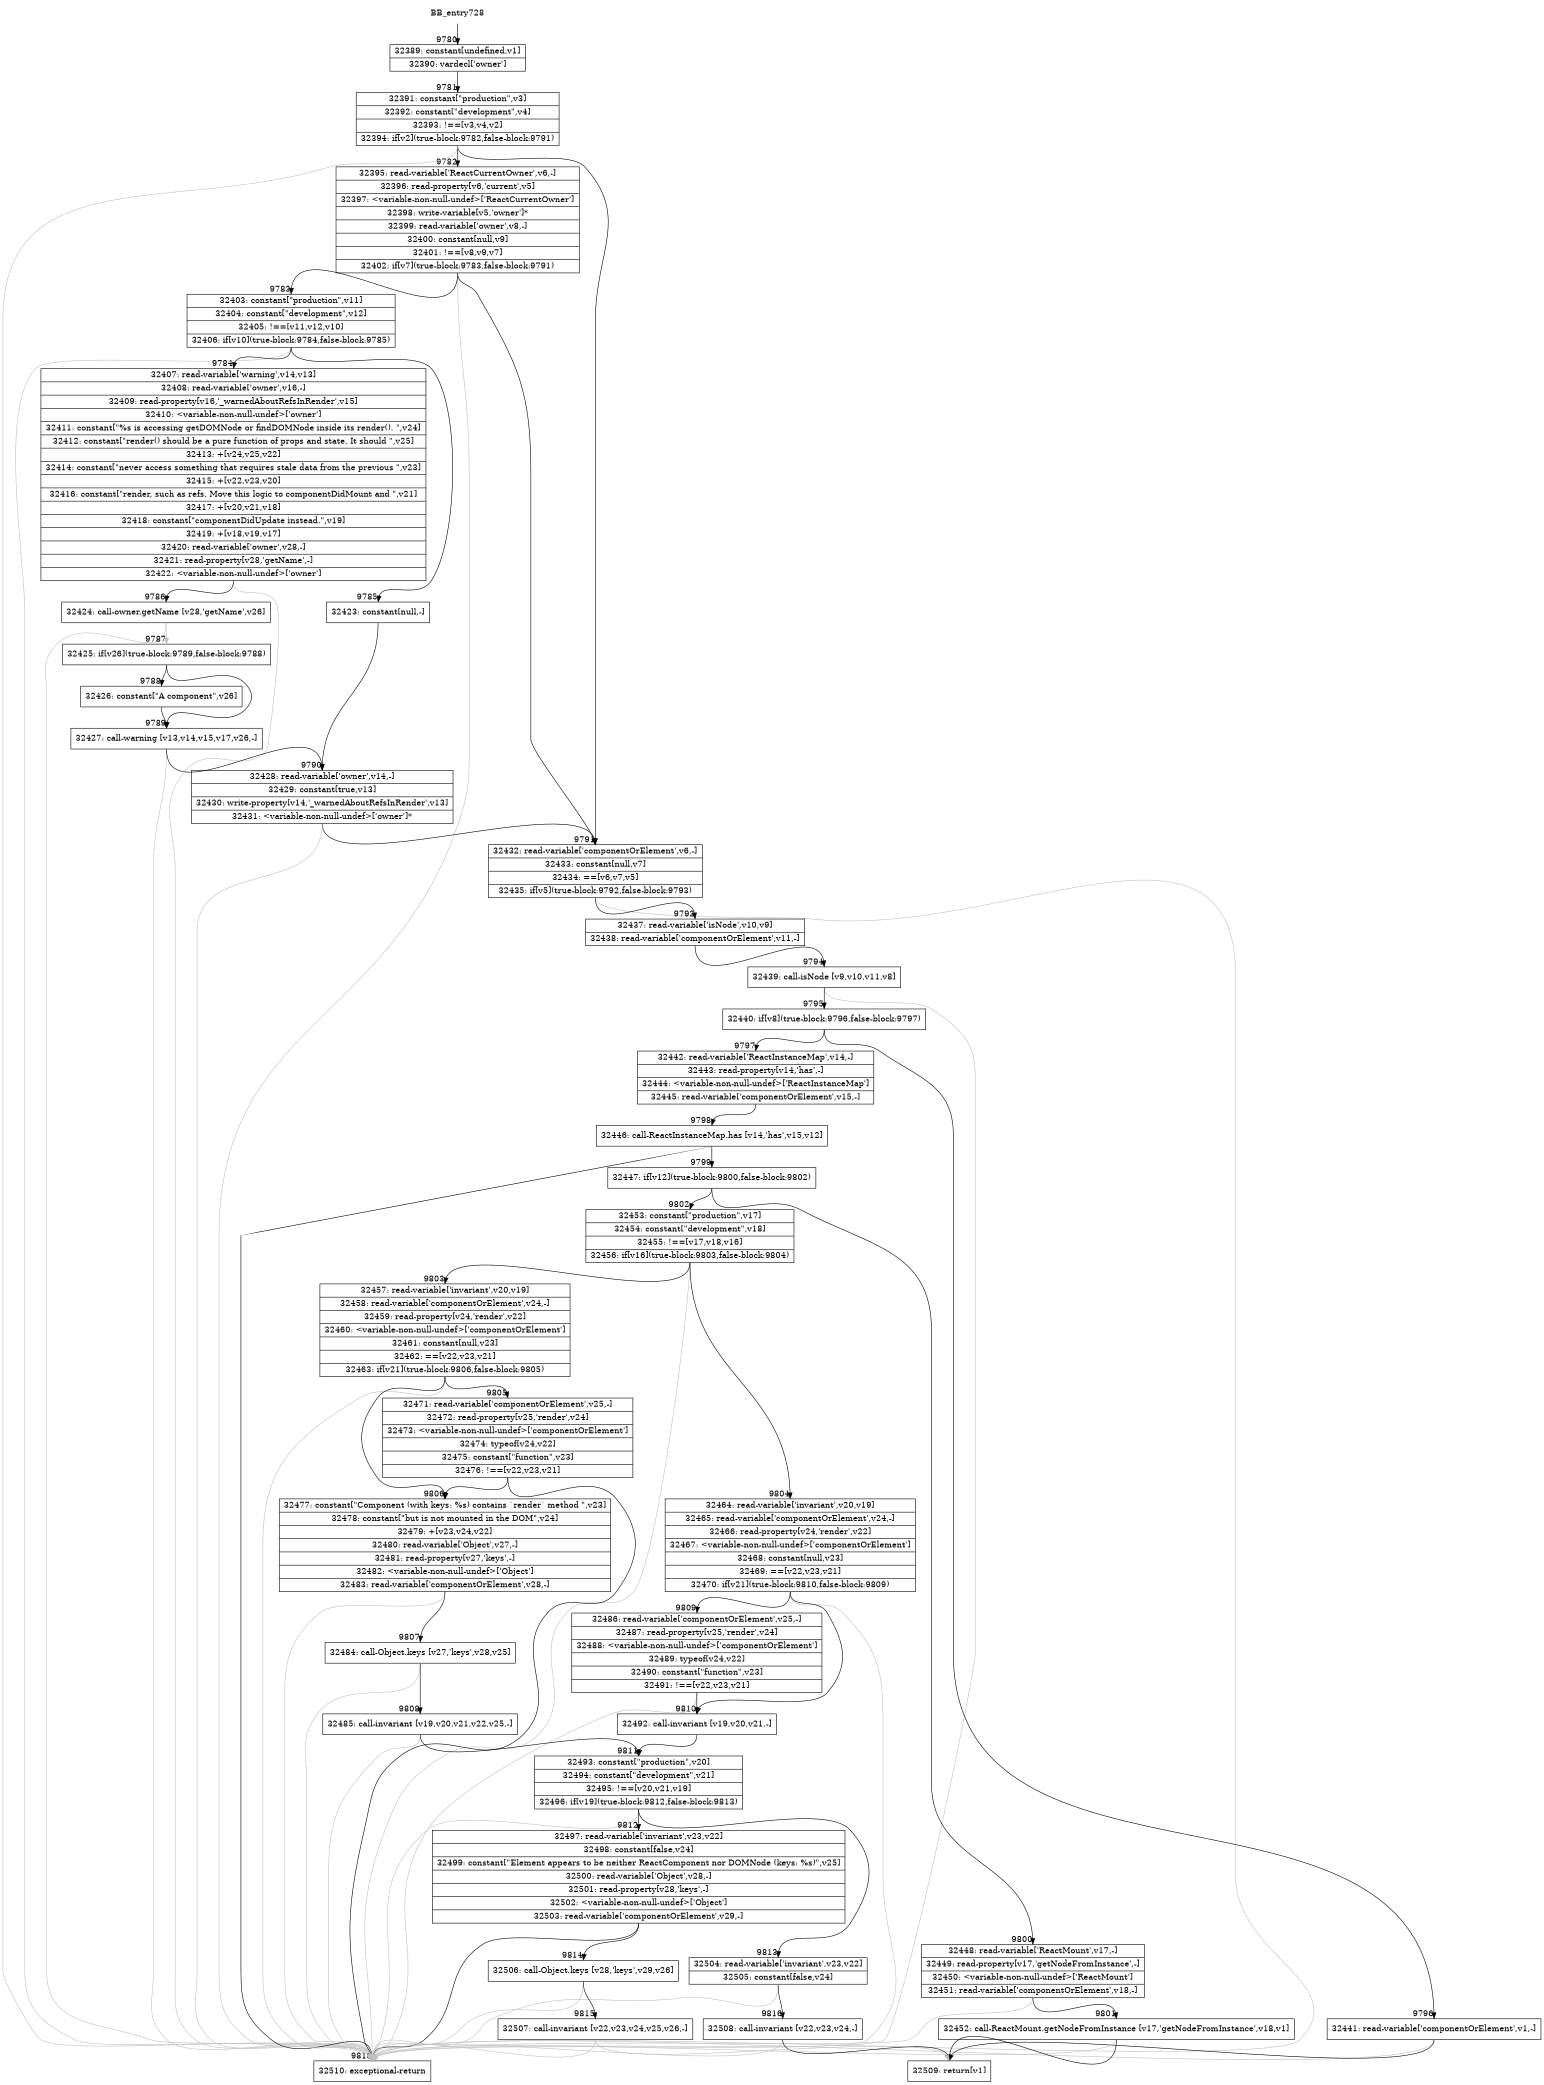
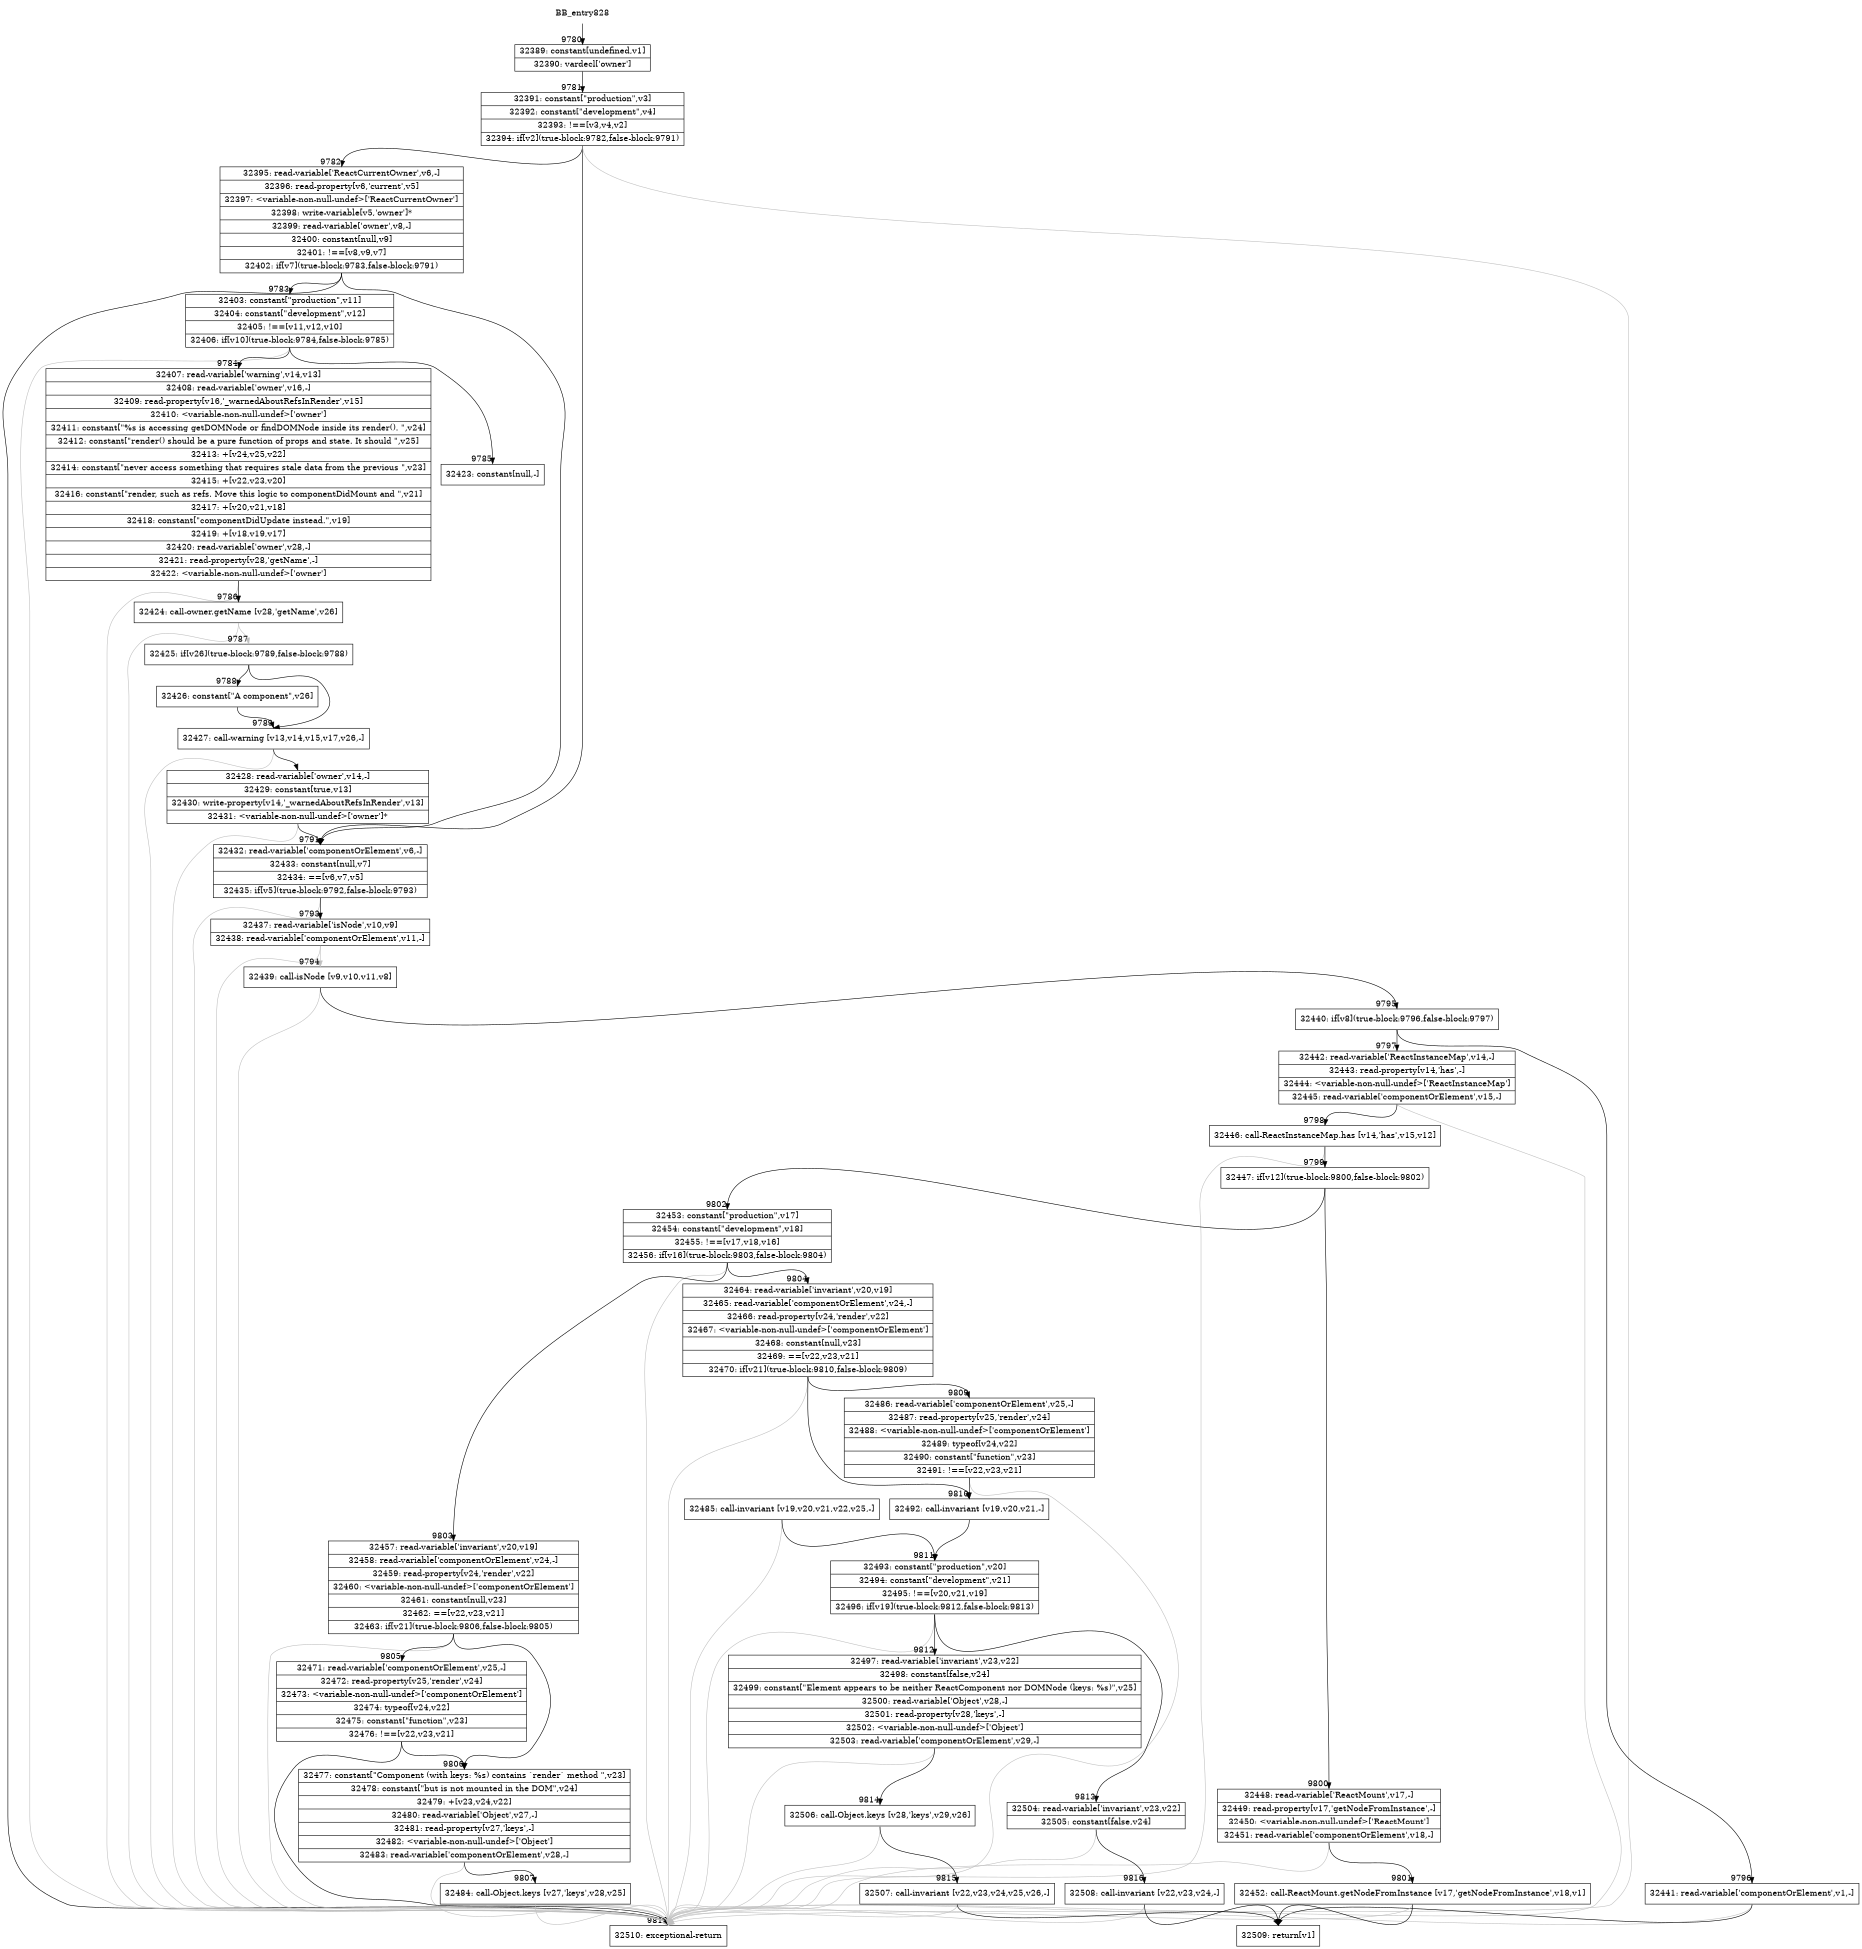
node "BB_entry728": label "BB_entry728" -> "BB_entry828"
edge "32423: constant[null,-]" -> "32428: read-variable['owner',v14,-]": removed
edge "32437: read-variable['isNode',v10,v9]" -> "32439: call-isNode [v9,v10,v11,v8]": color black -> gray
edge "32395: read-variable['ReactCurrentOwner',v6,-]" -> "32510: exceptional-return": color gray -> black
edge "32446: call-ReactInstanceMap.has [v14,'has',v15,v12]" -> "32510: exceptional-return": color black -> gray
edge "32437: read-variable['isNode',v10,v9]" -> "32510: exceptional-return": added
edge "32484: call-Object.keys [v27,'keys',v28,v25]" -> "32485: call-invariant [v19,v20,v21,v22,v25,-]": removed
edge "32442: read-variable['ReactInstanceMap',v14,-]" -> "32510: exceptional-return": added
edge "32497: read-variable['invariant',v23,v22]" -> "32510: exceptional-return": color black -> gray
edge "32507: call-invariant [v22,v23,v24,v25,v26,-]" -> "32509: return[v1]": color gray -> black
